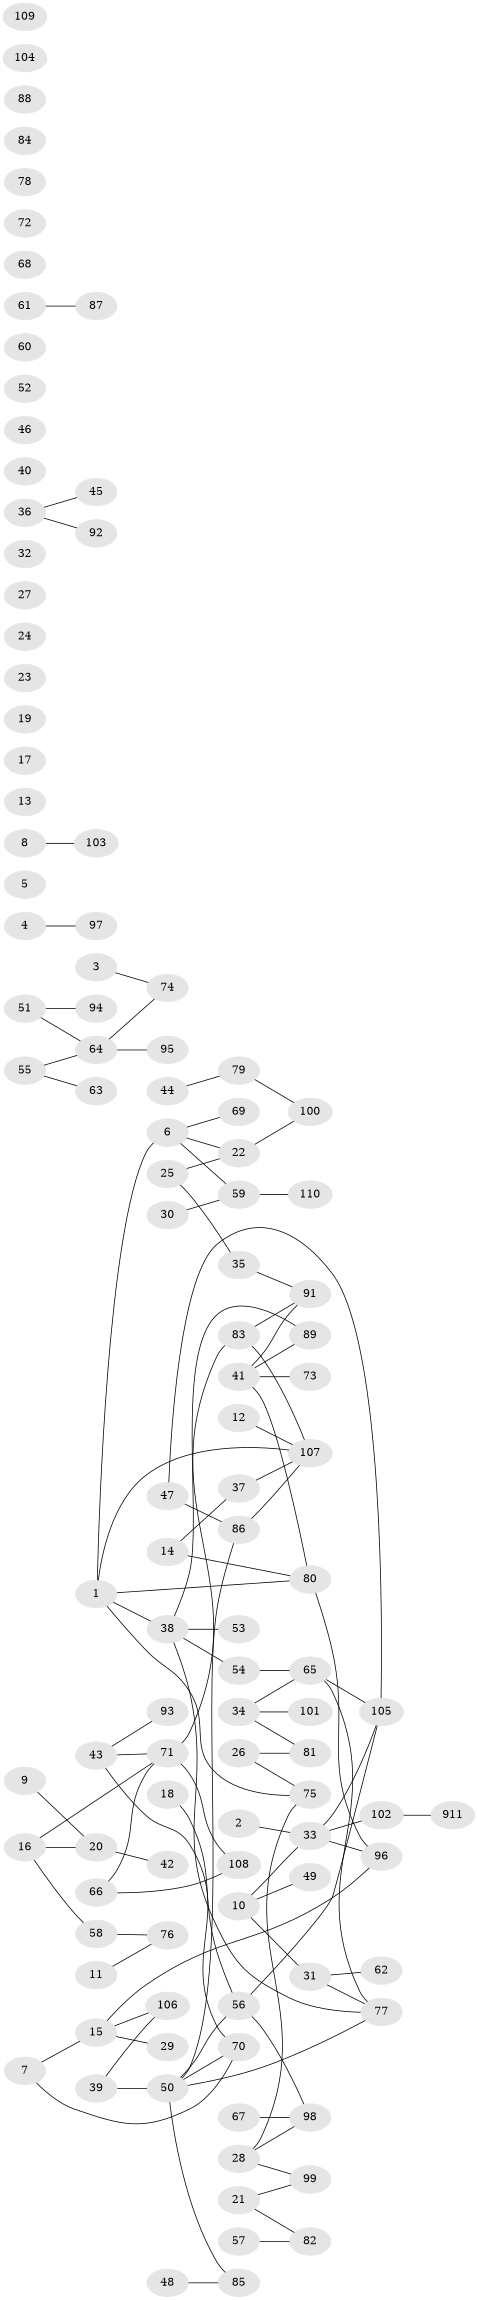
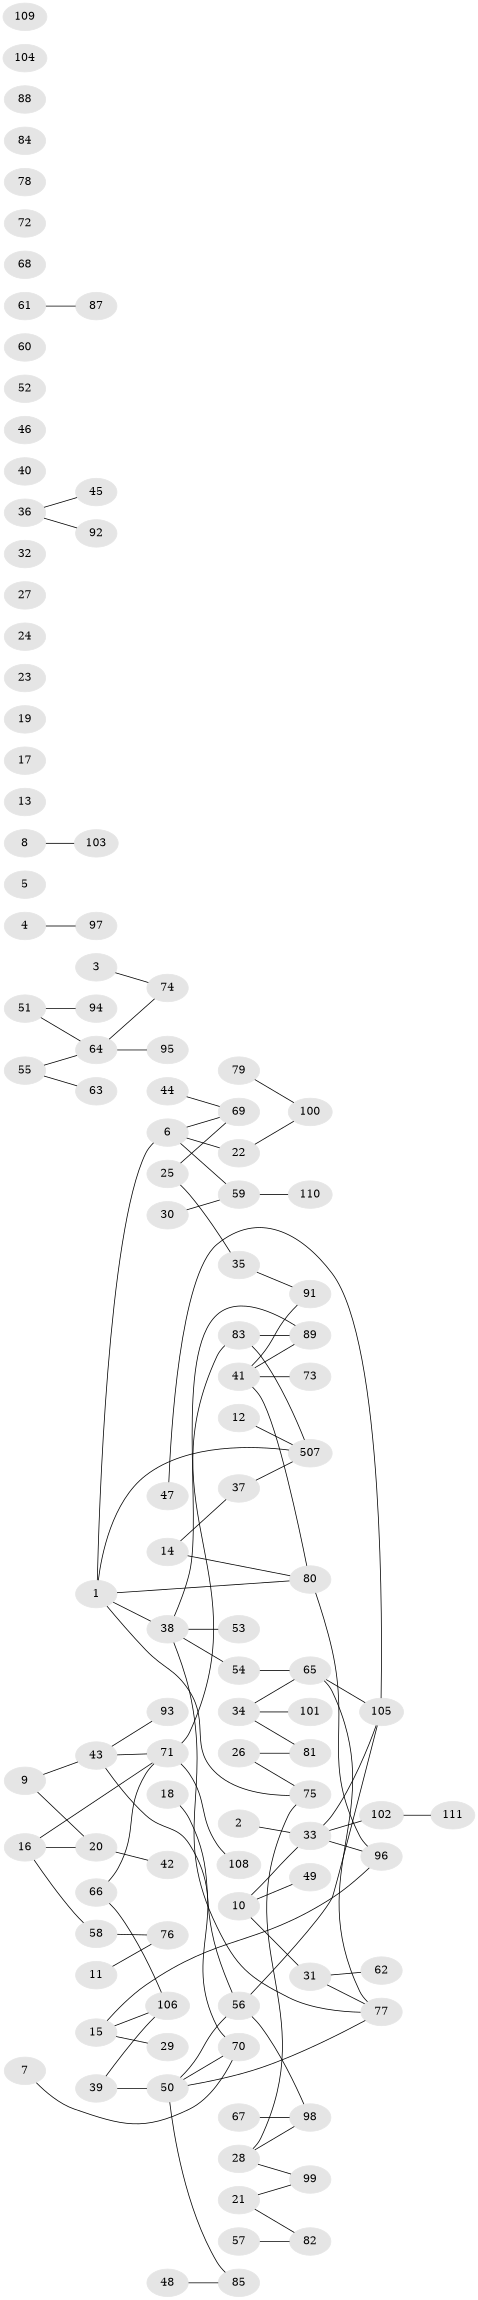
edge "79" -- "44": now "69" -- "44"
edge "22" -- "25": now "69" -- "25"
edge "91" -- "83": now "89" -- "83"
node "107": label "107" -> "507"
node "86": removed
edge "43" -- "9": added
node "911": label "911" -> "111"
edge "108" -- "66": now "106" -- "66"
edge "15" -- "7": removed
